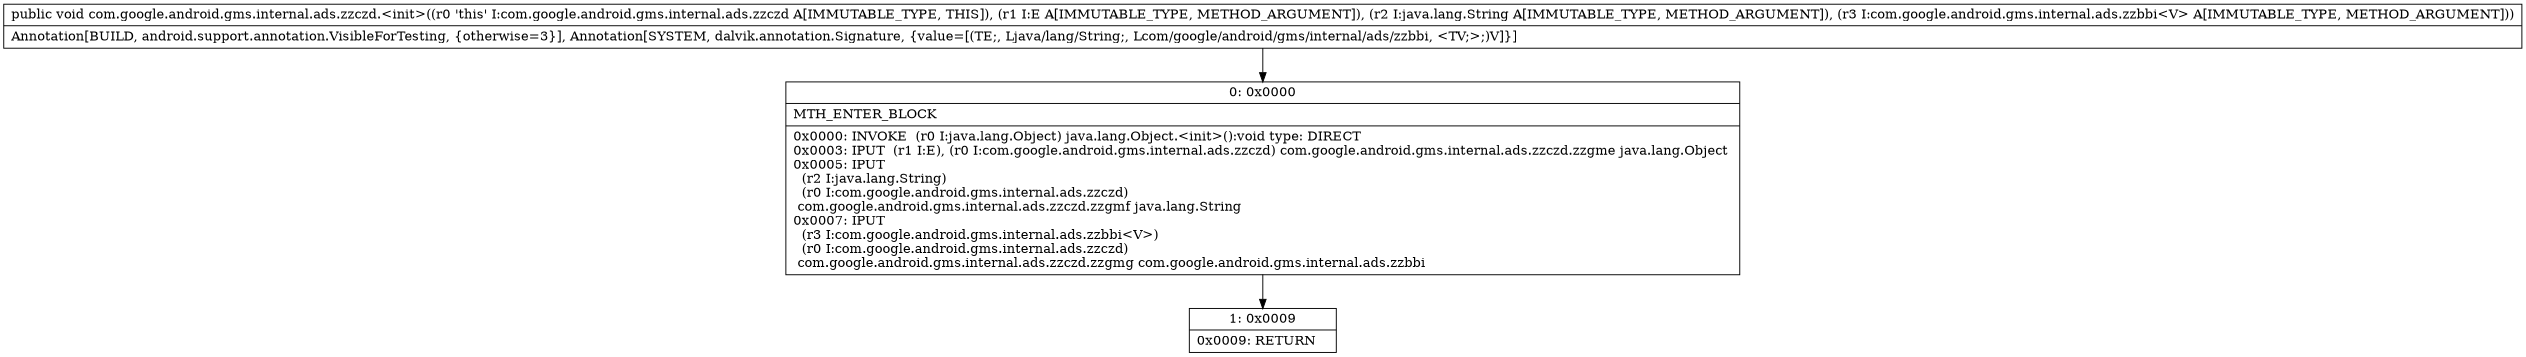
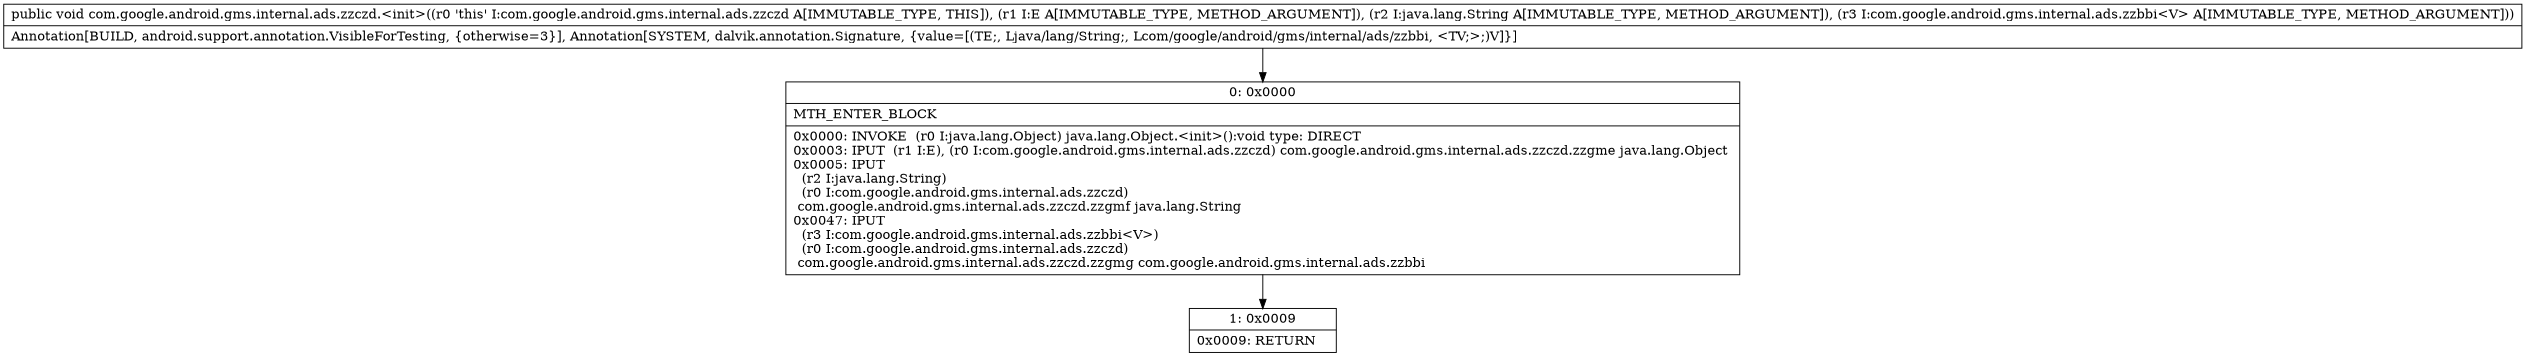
node "0: 0x0000": text "0x0007: IPUT" -> "0x0047: IPUT"
